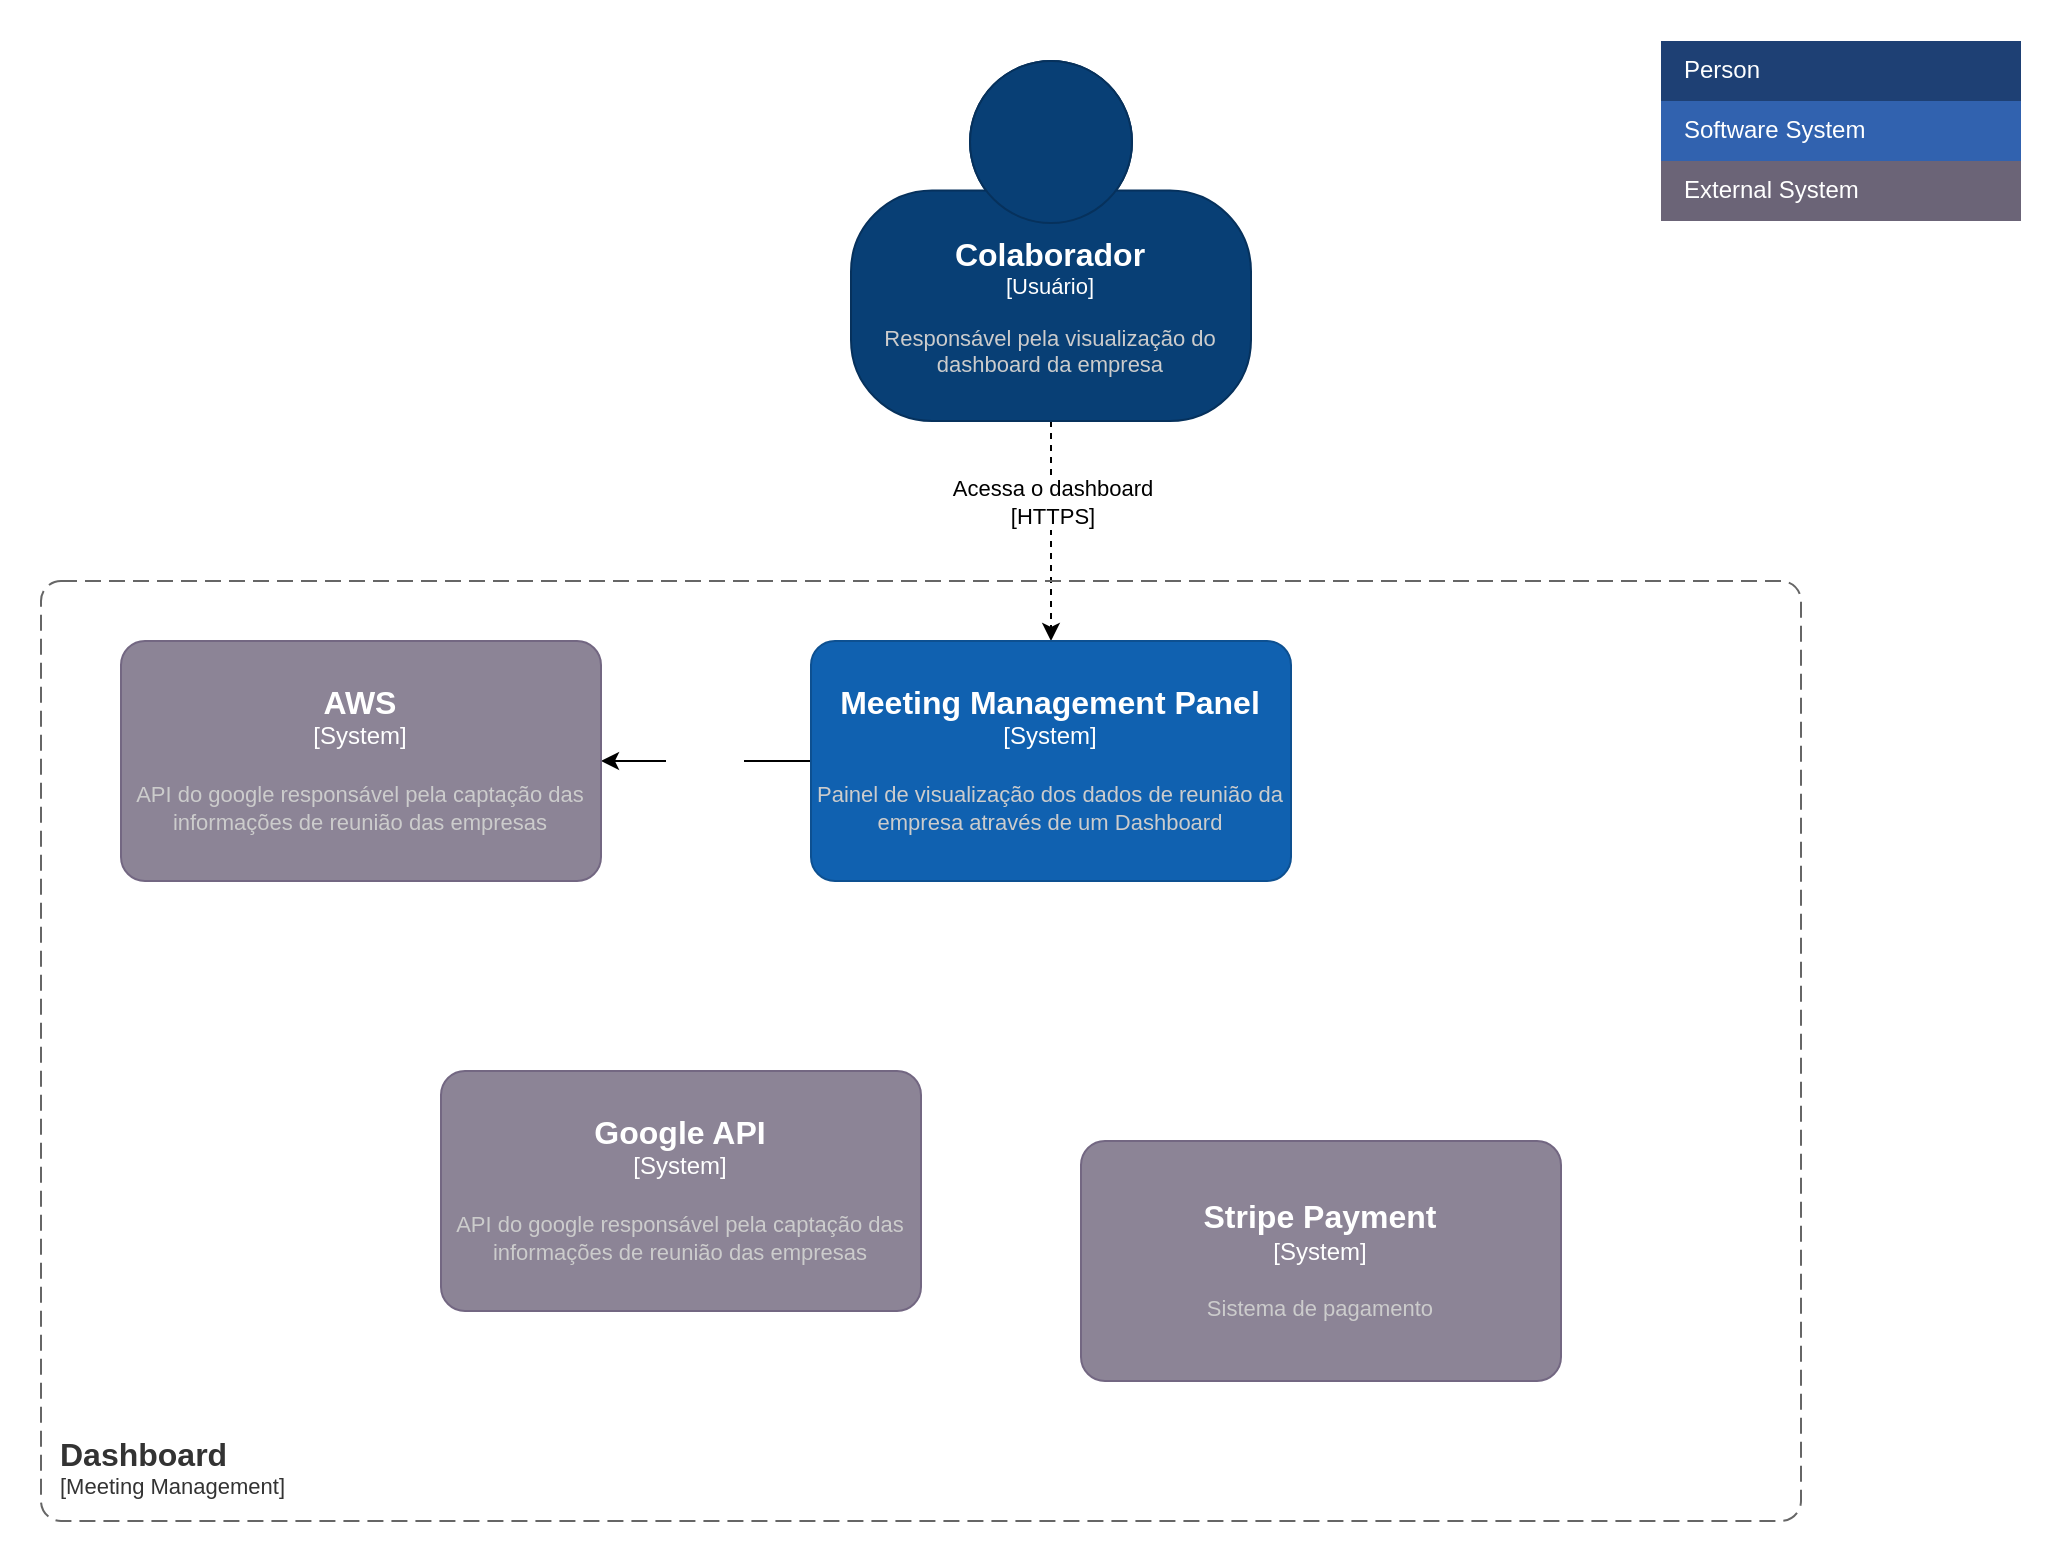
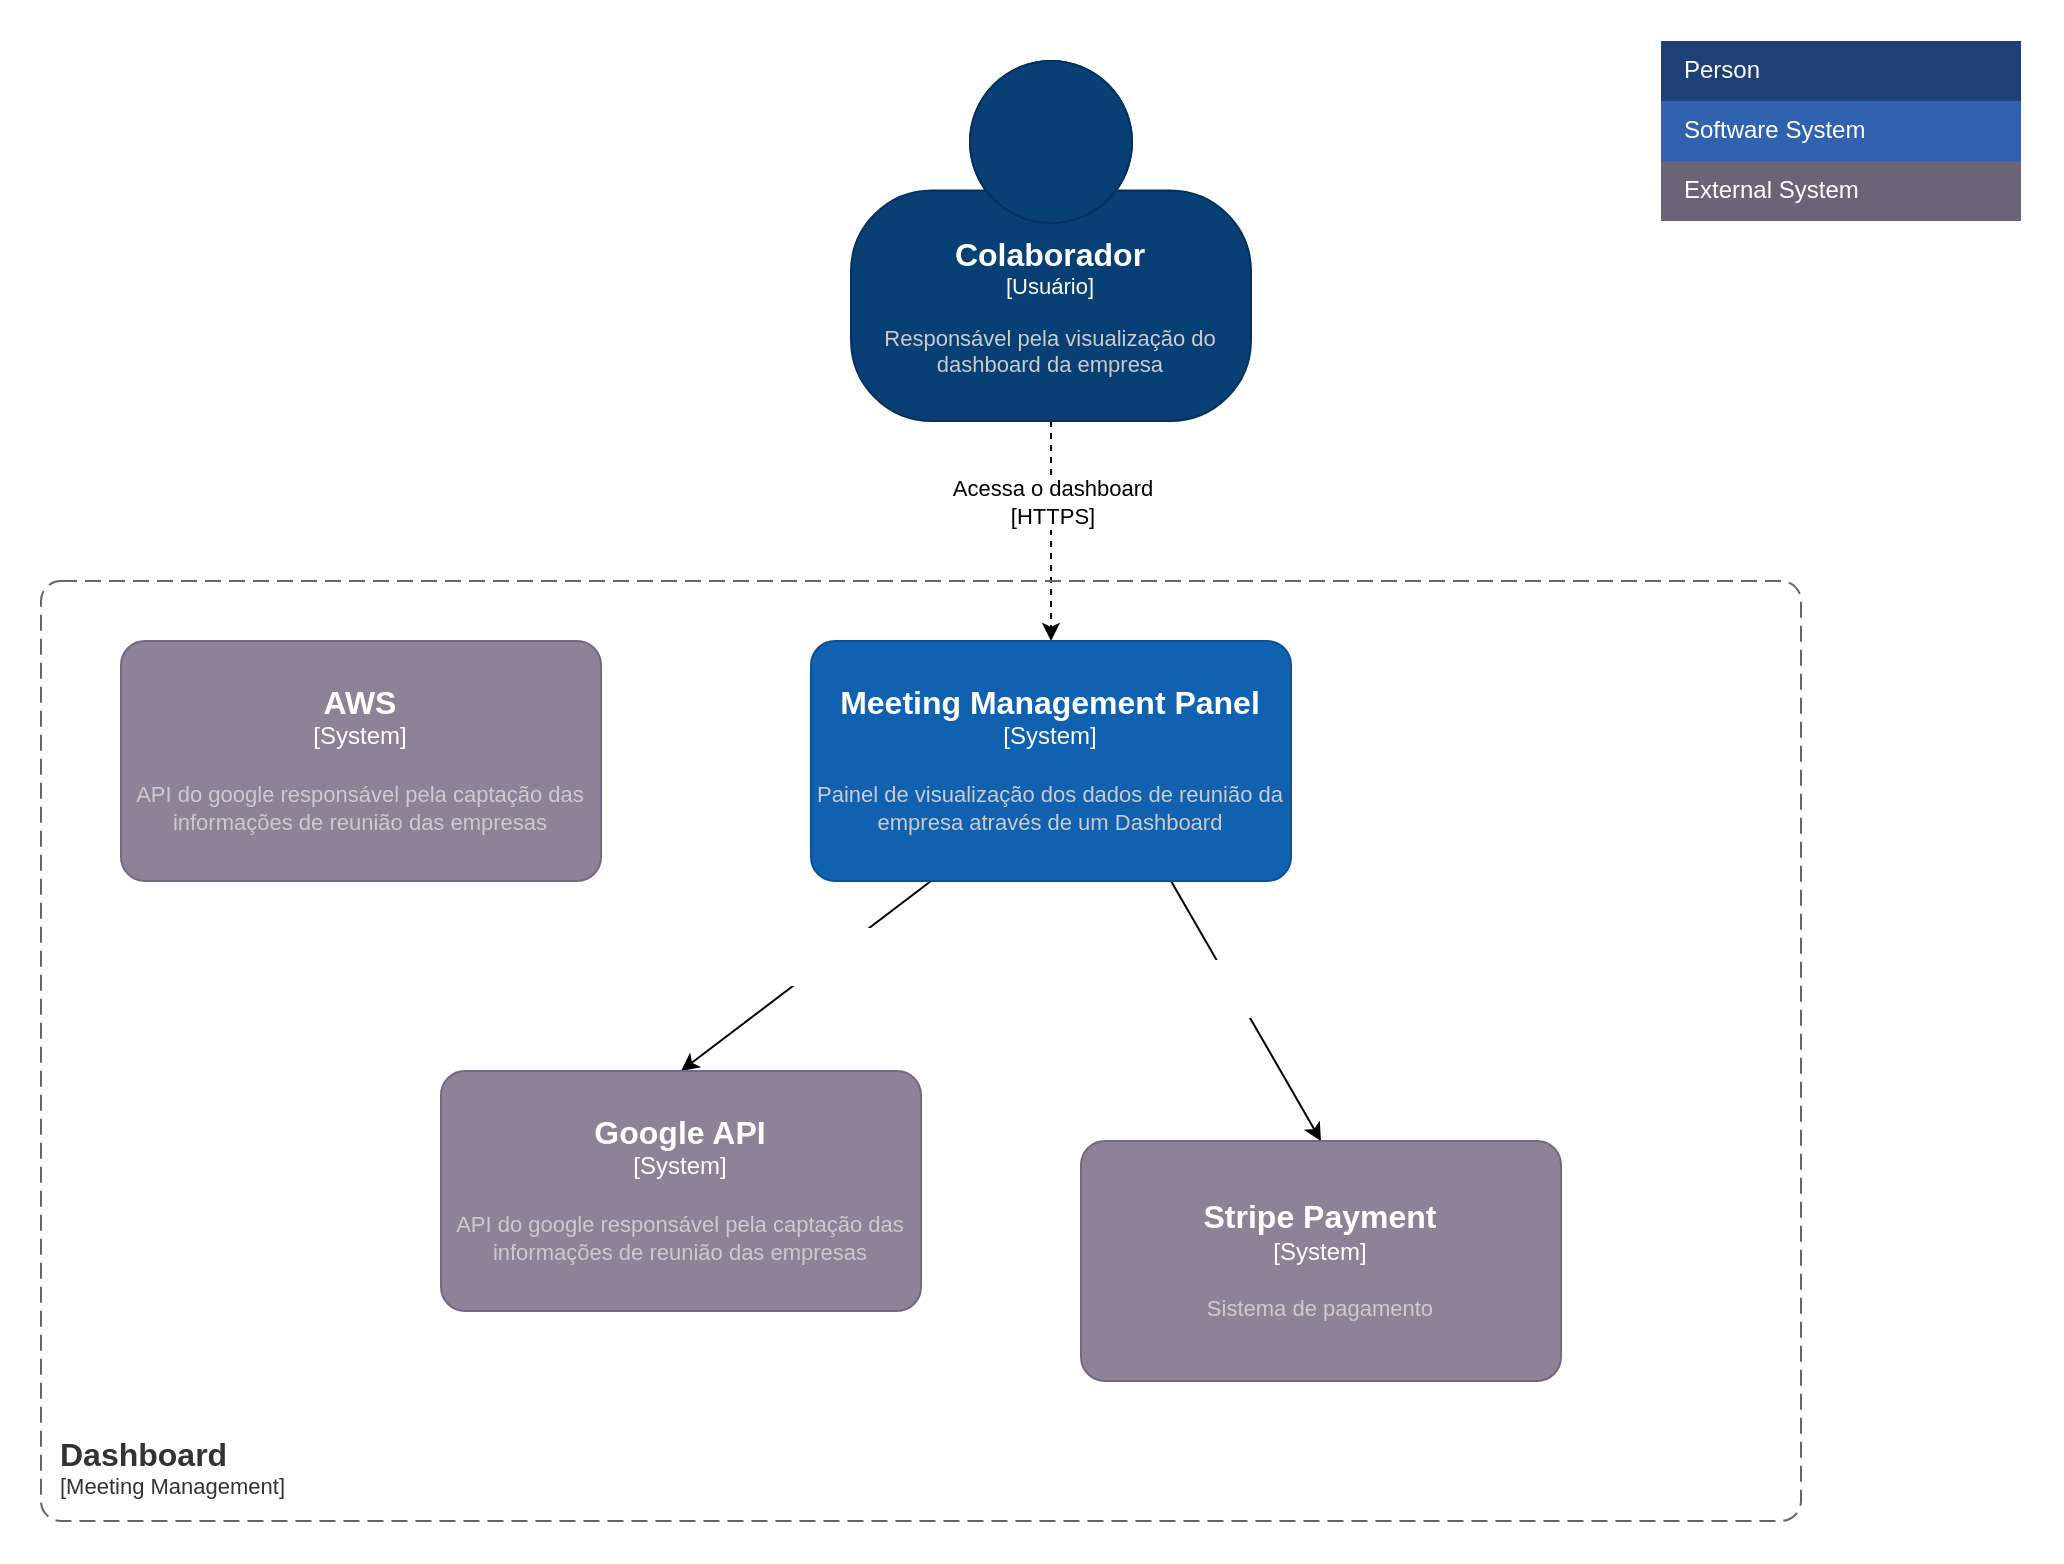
edge "Meeting Management Panel [System] Painel de visualização dos dados de reunião da empresa através de um Dashboard" -> "AWS [System] API do google responsável pela captação das informações de reunião das empresas": removed, label "Acessa"
edge "Meeting Management Panel [System] Painel de visualização dos dados de reunião da empresa através de um Dashboard" -> "Google API [System] API do google responsável pela captação das informações de reunião das empresas": added, label "Acessa Google API [HTTPS]"
edge "Meeting Management Panel [System] Painel de visualização dos dados de reunião da empresa através de um Dashboard" -> "Stripe Payment [System] Sistema de pagamento": added, label "Acessa sistema de pagamentos [HTTPS]"
